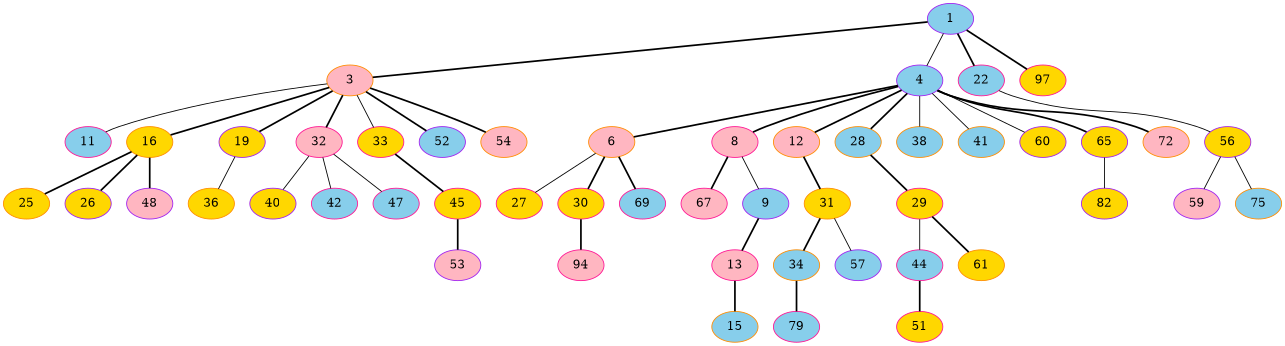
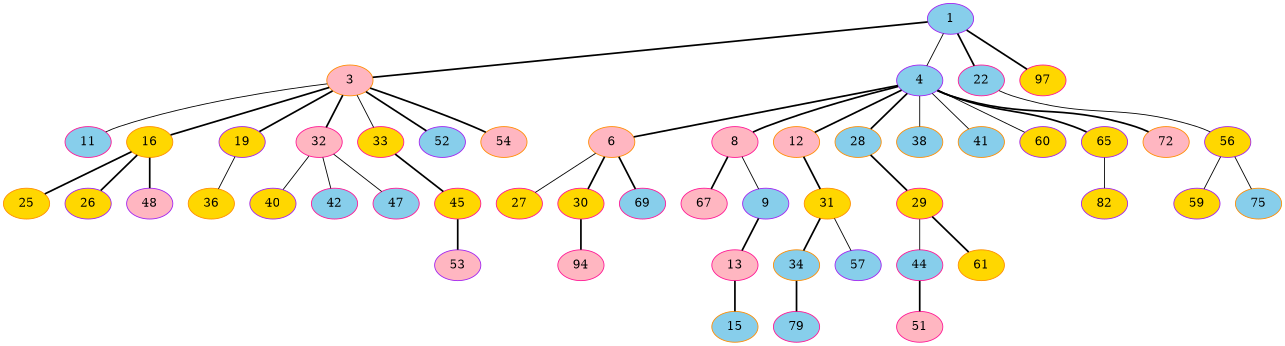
node "59": fillcolor lightpink -> gold
node "51": fillcolor gold -> lightpink
